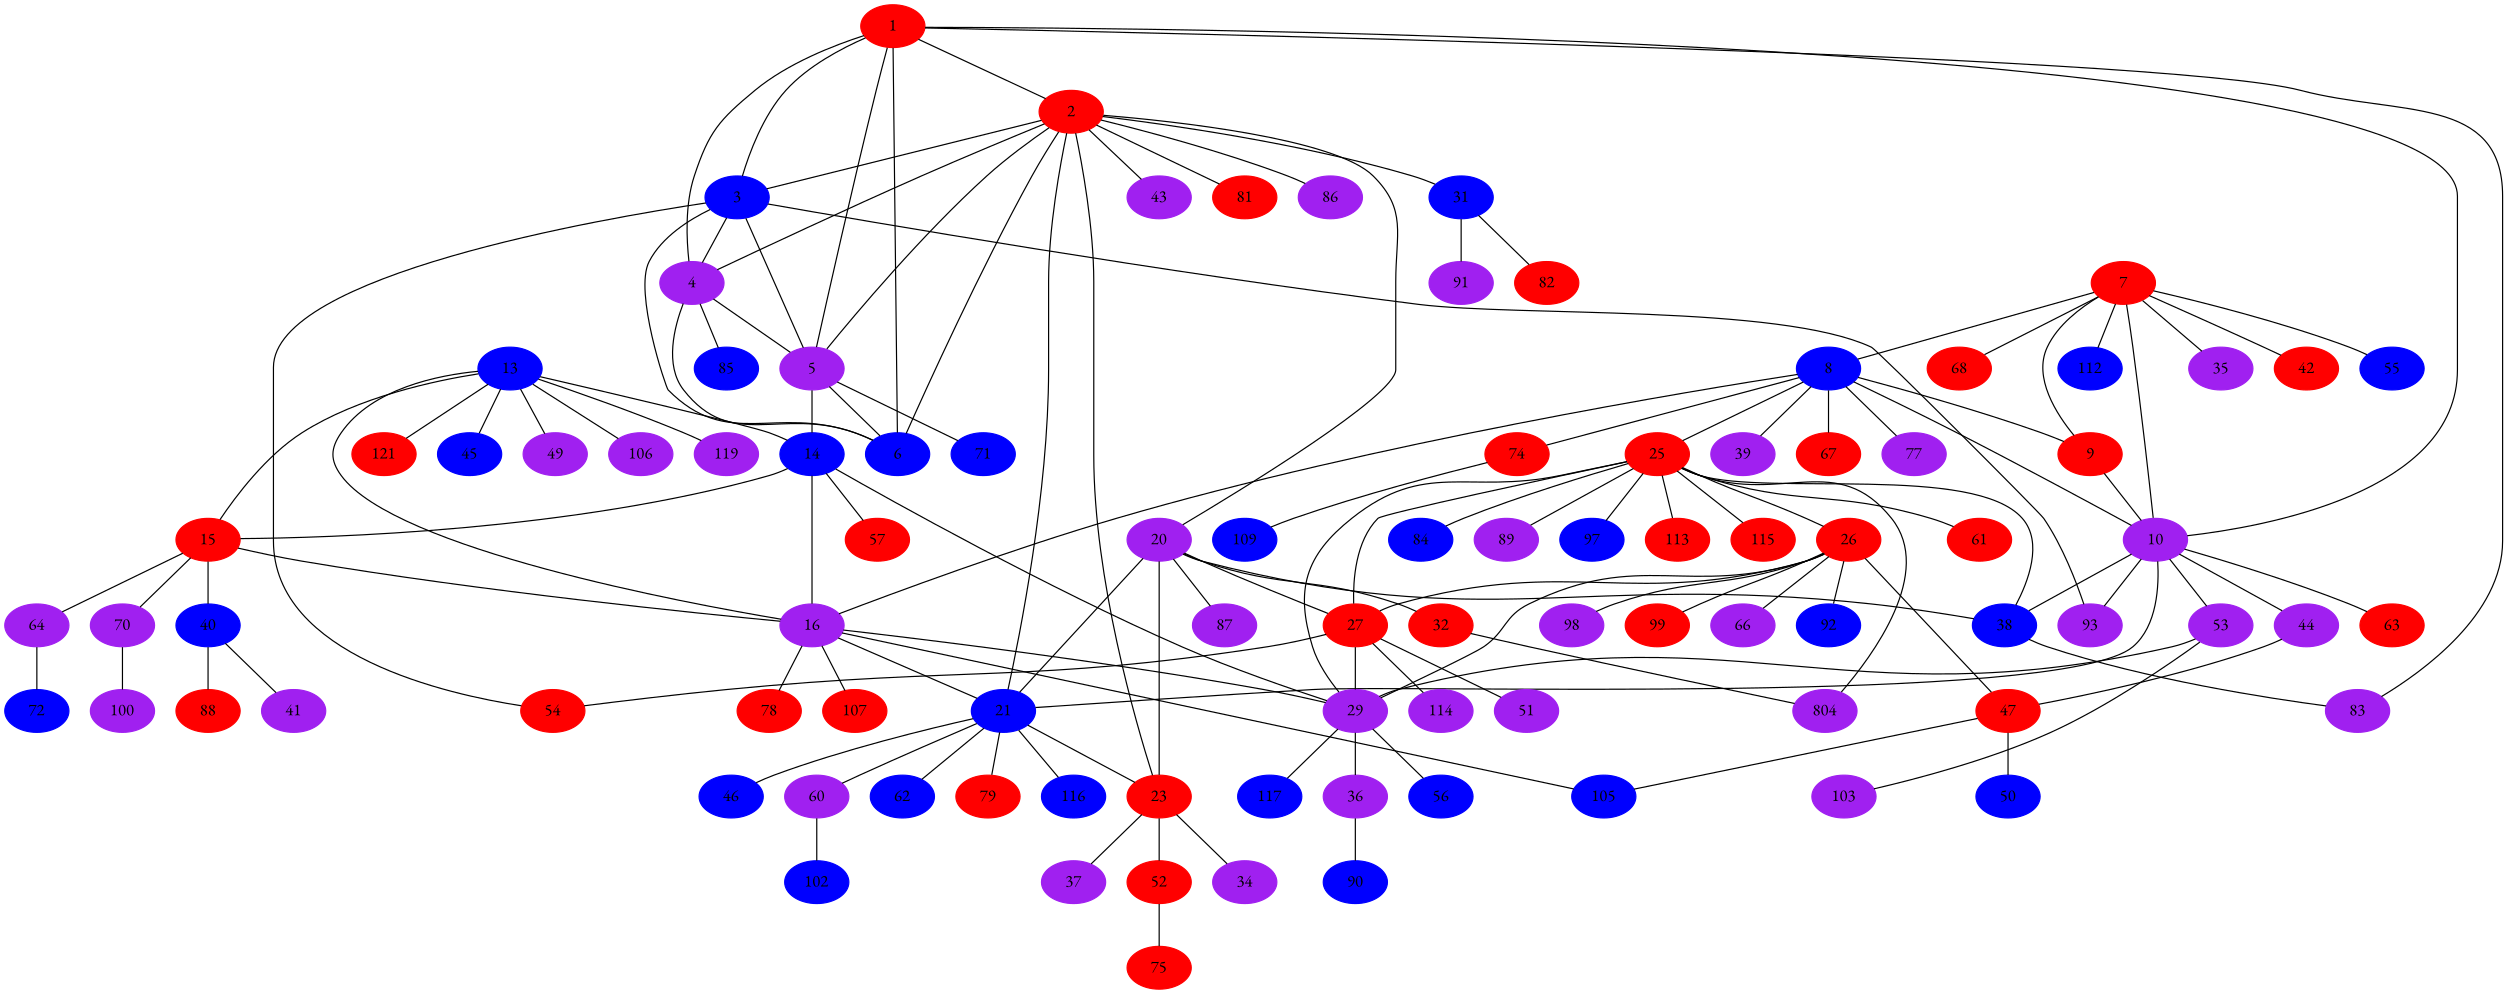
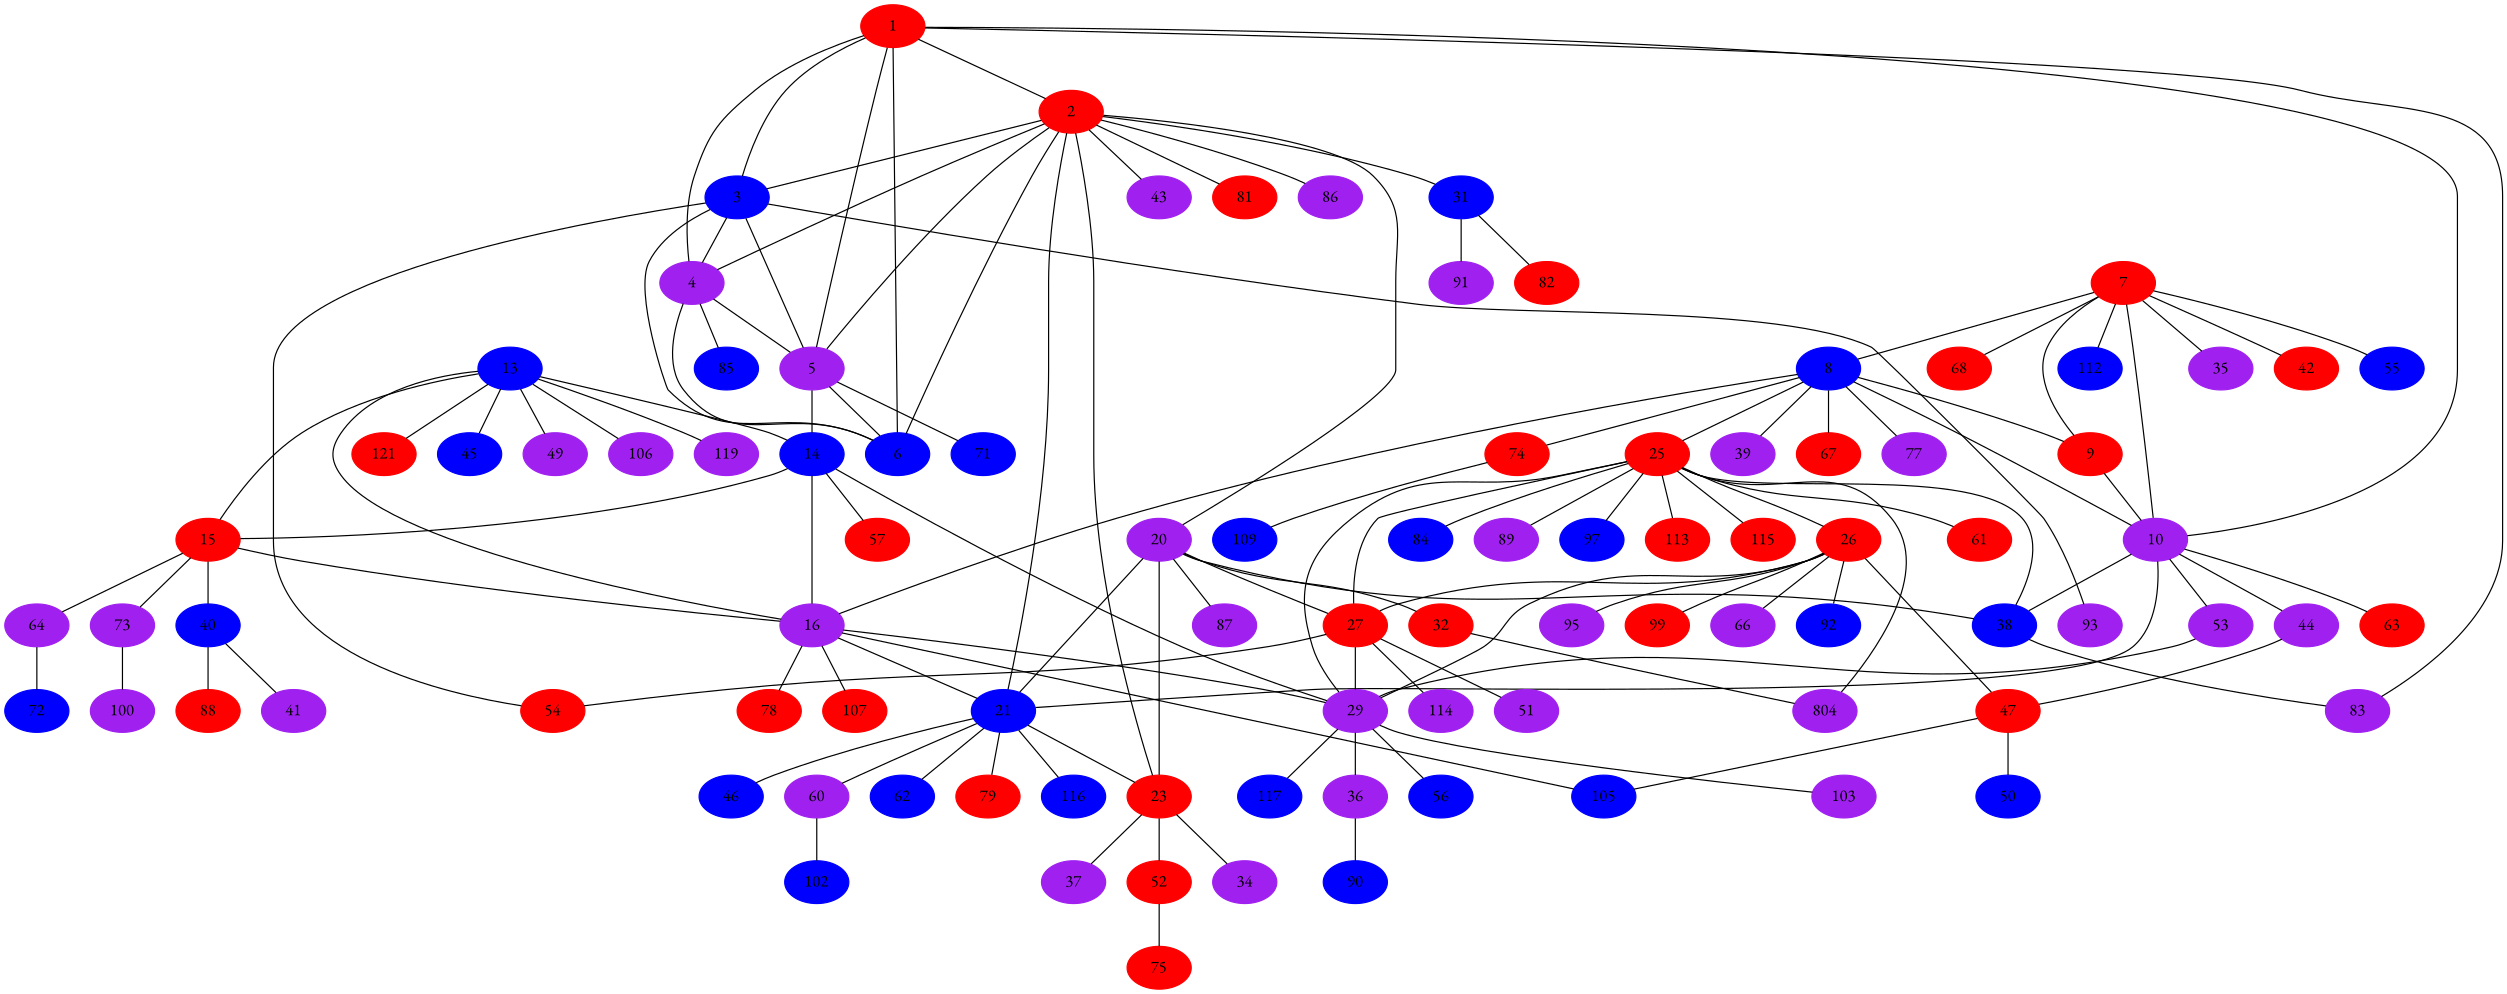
edge "10" -- "93": removed
node "70": label "70" -> "73"
node "98": label "98" -> "95"
edge "53" -- "103": now "29" -- "103"
